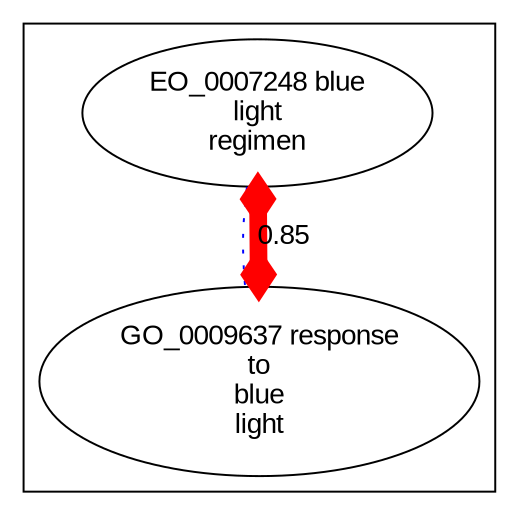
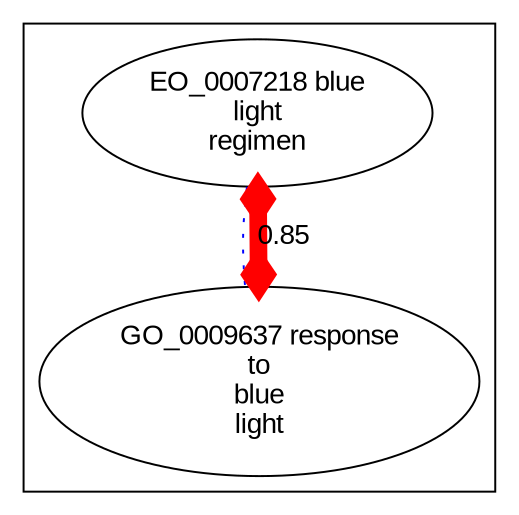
node "EO_0007248 blue light regimen": label "EO_0007248 blue light regimen" -> "EO_0007218 blue light regimen"
